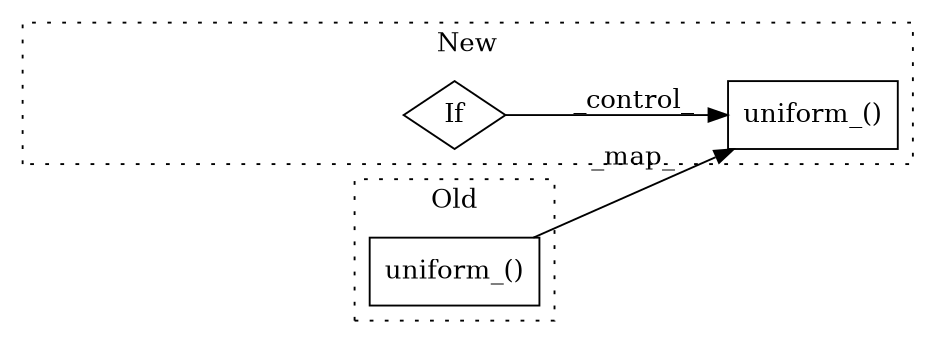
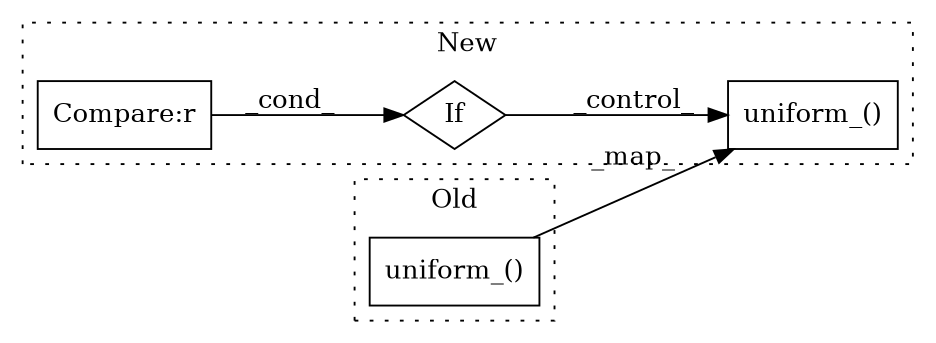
node "Compare:r": added
